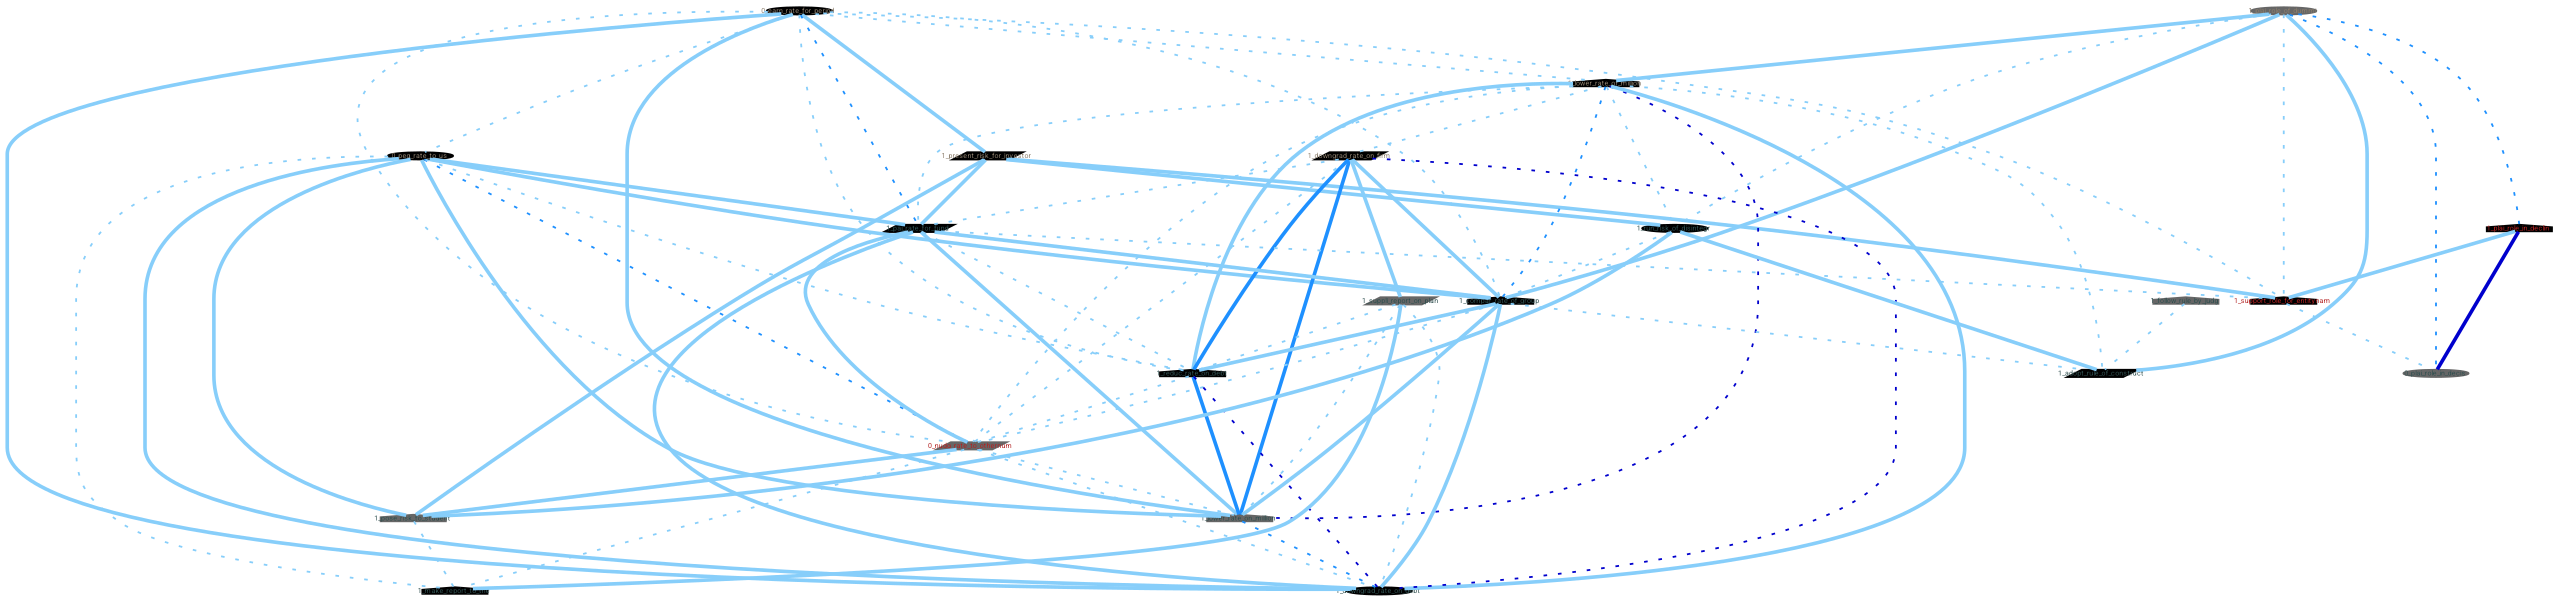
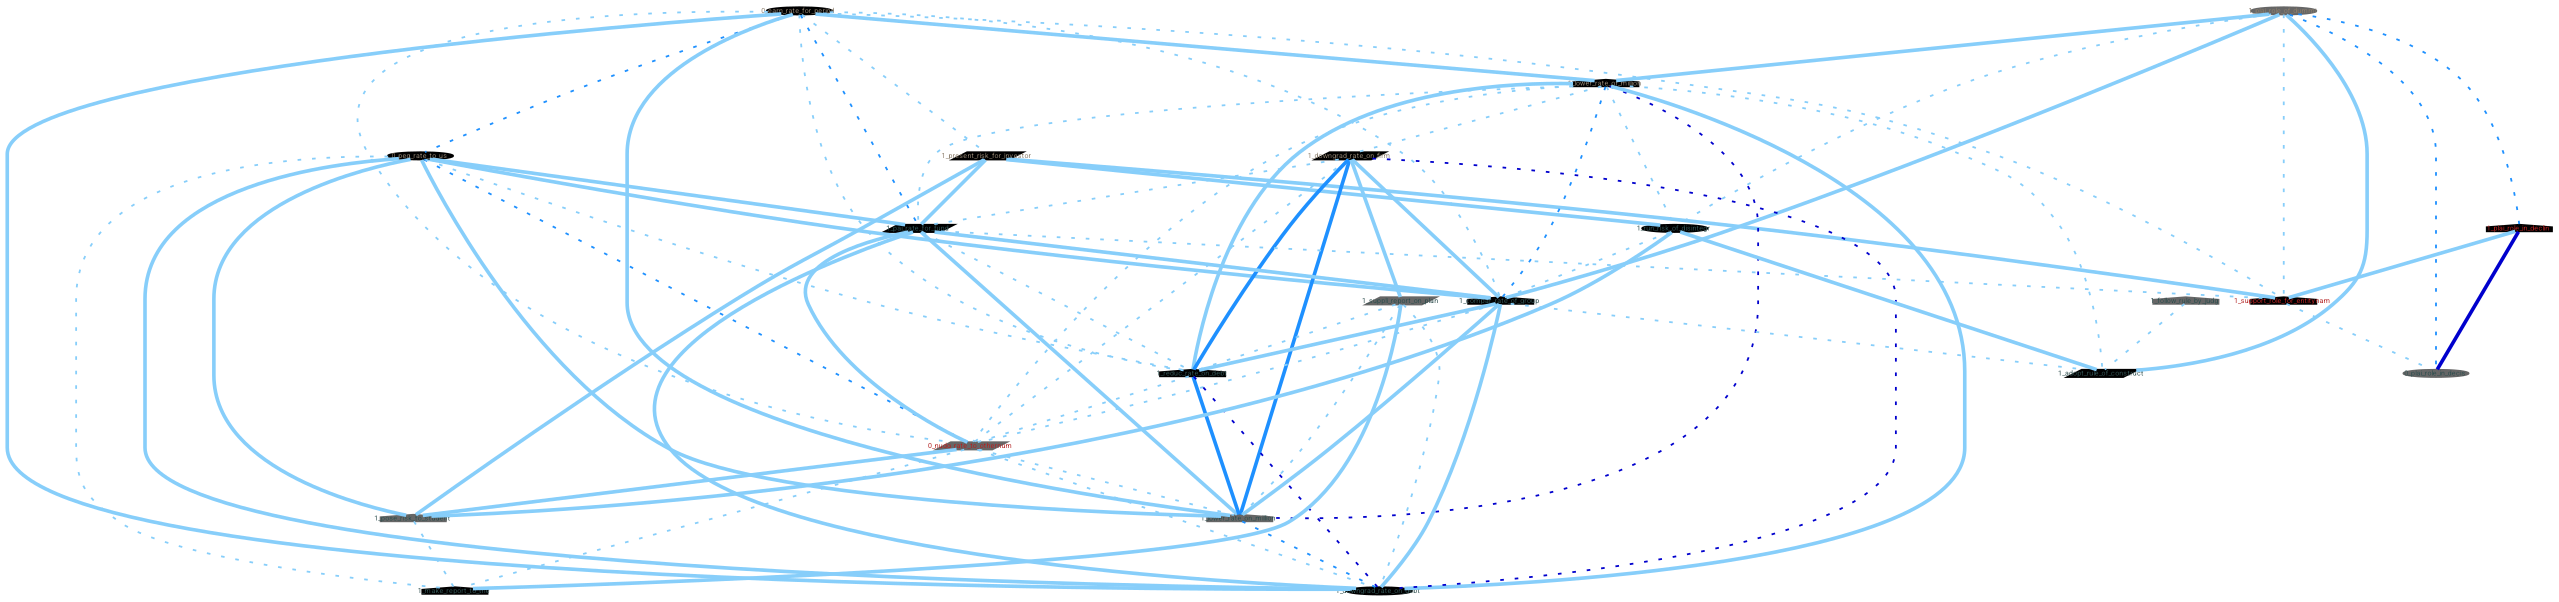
edge "0_earn_rate_for_period" -- "1_lower_rate_of_million": style dotted -> bold
edge "0_earn_rate_for_period" -- "0_peg_rate_to_us": color #87cefa -> #1e90ff
edge "0_earn_rate_for_period" -- "1_present_risk_for_investor": style bold -> dotted
